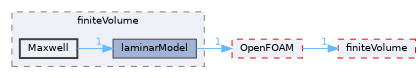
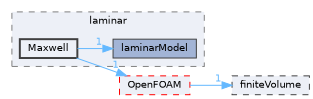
cluster "finiteVolume": label "finiteVolume" -> "laminar"
edge "laminarModel" -> "OpenFOAM": now "Maxwell" -> "OpenFOAM"
node "finiteVolume": color red -> grey25
